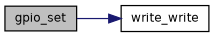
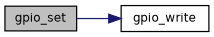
node "write_write": label "write_write" -> "gpio_write"
